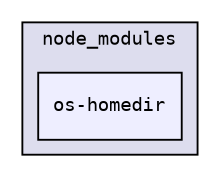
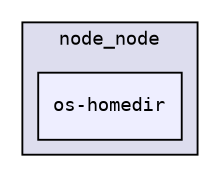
cluster "node_modules": label "node_modules" -> "node_node"
